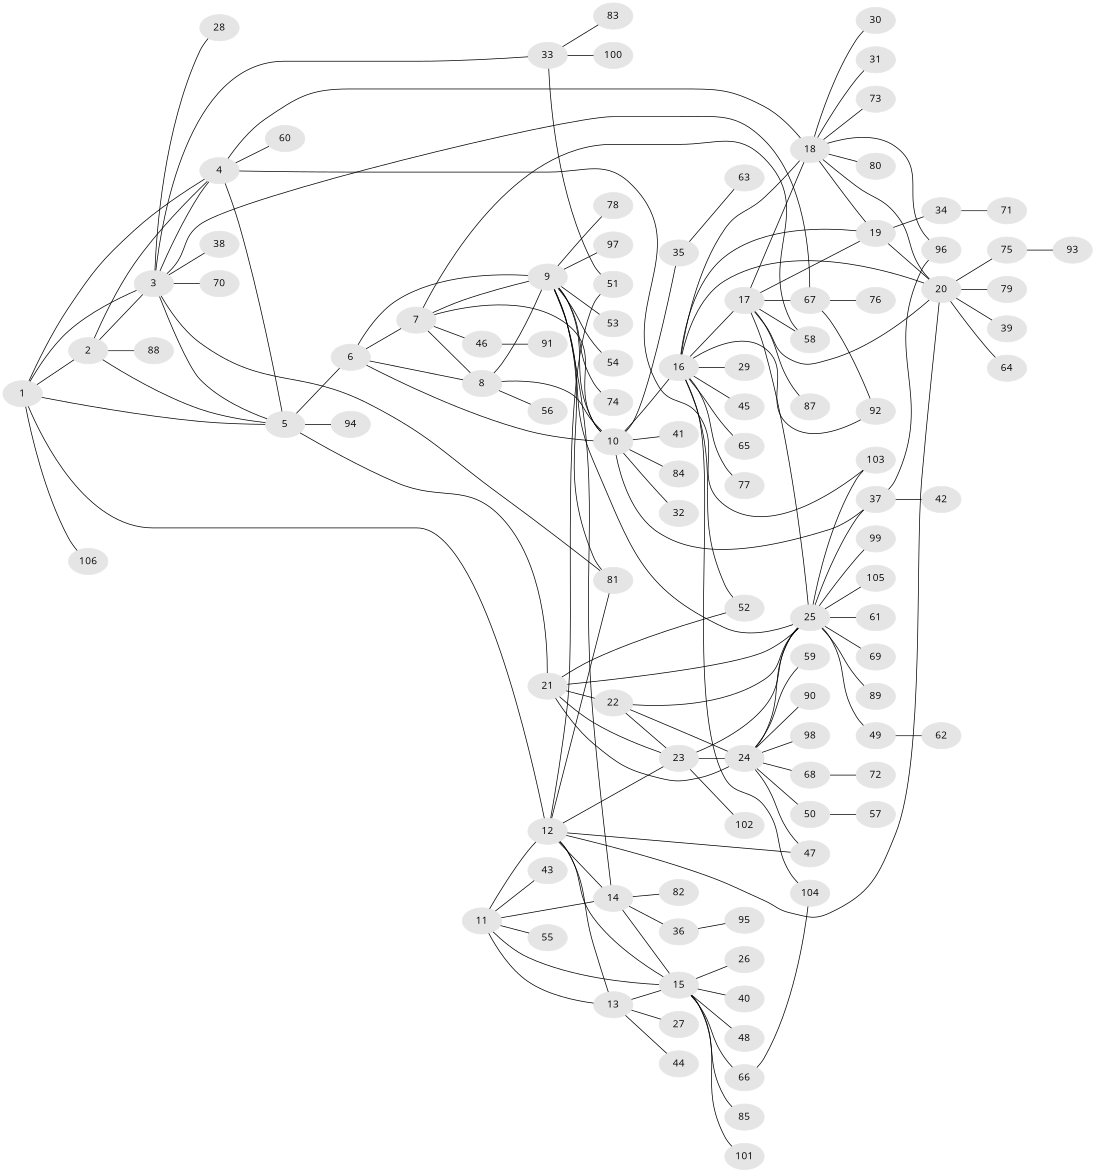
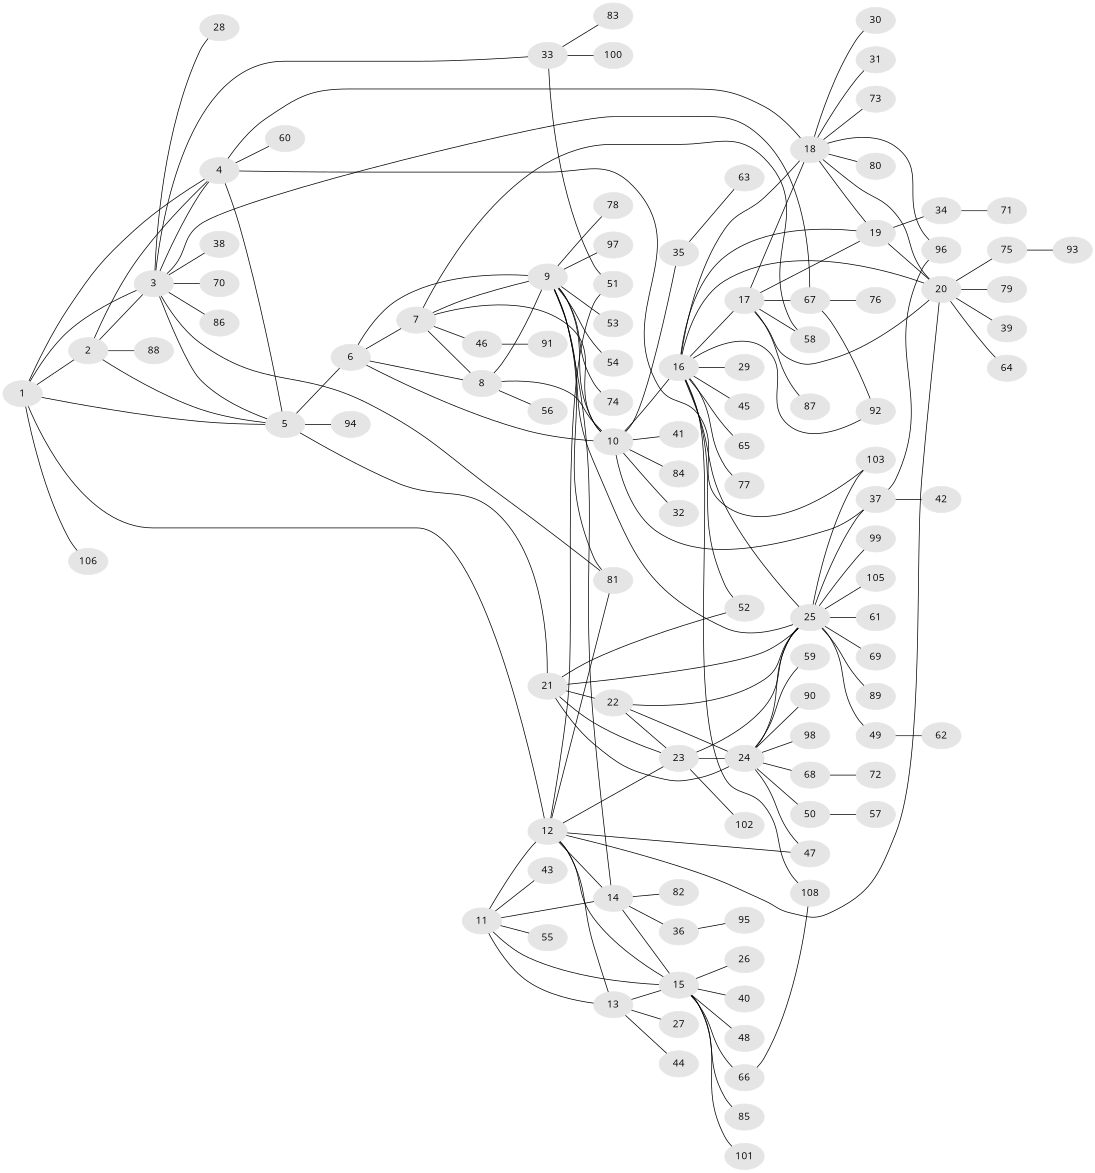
node "86": added
edge "17" -- "25": now "16" -- "25"
node "104": label "104" -> "108"
